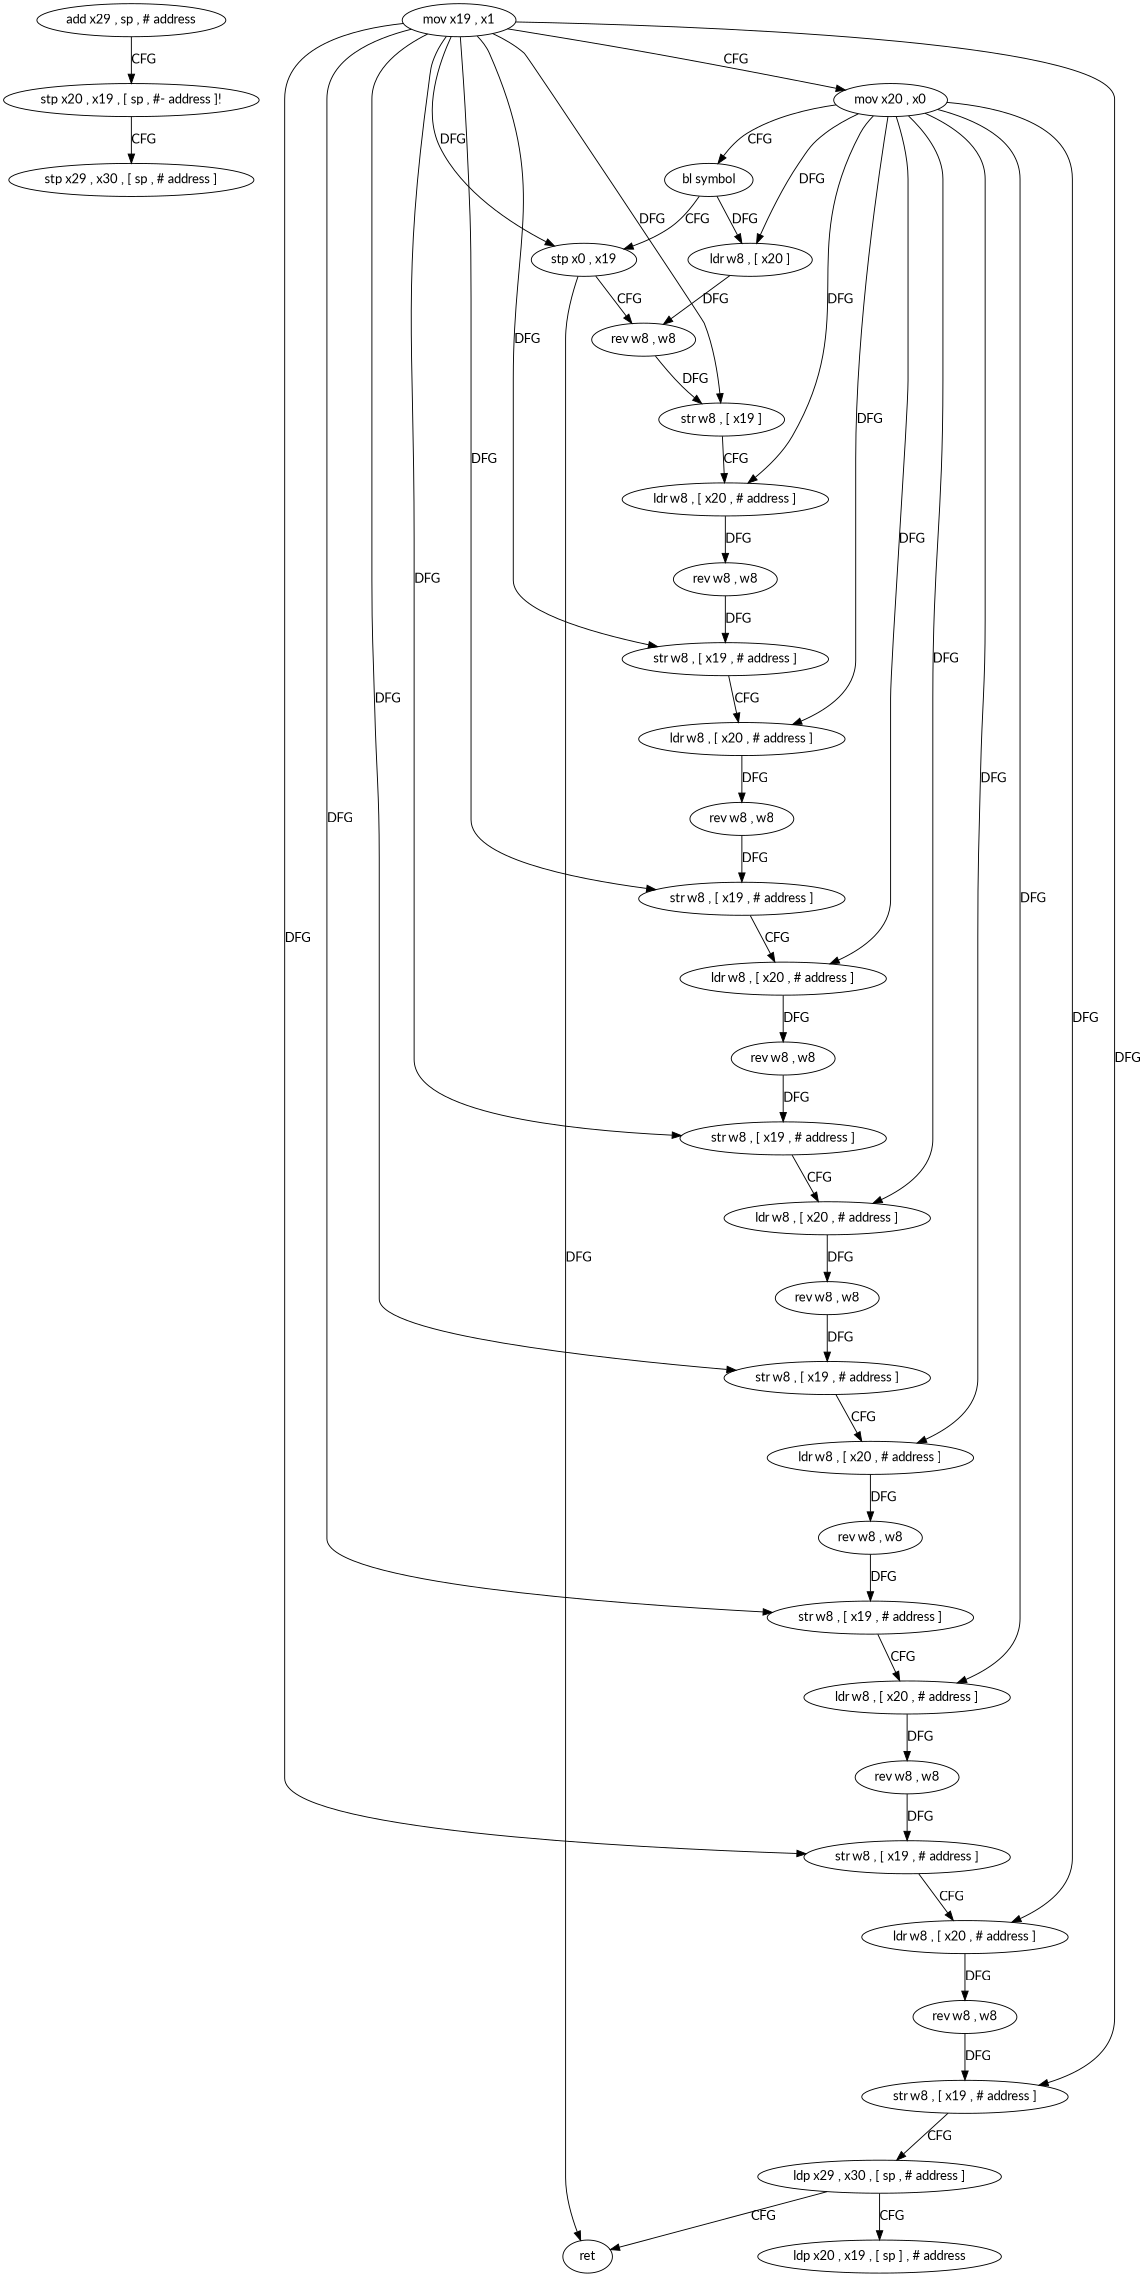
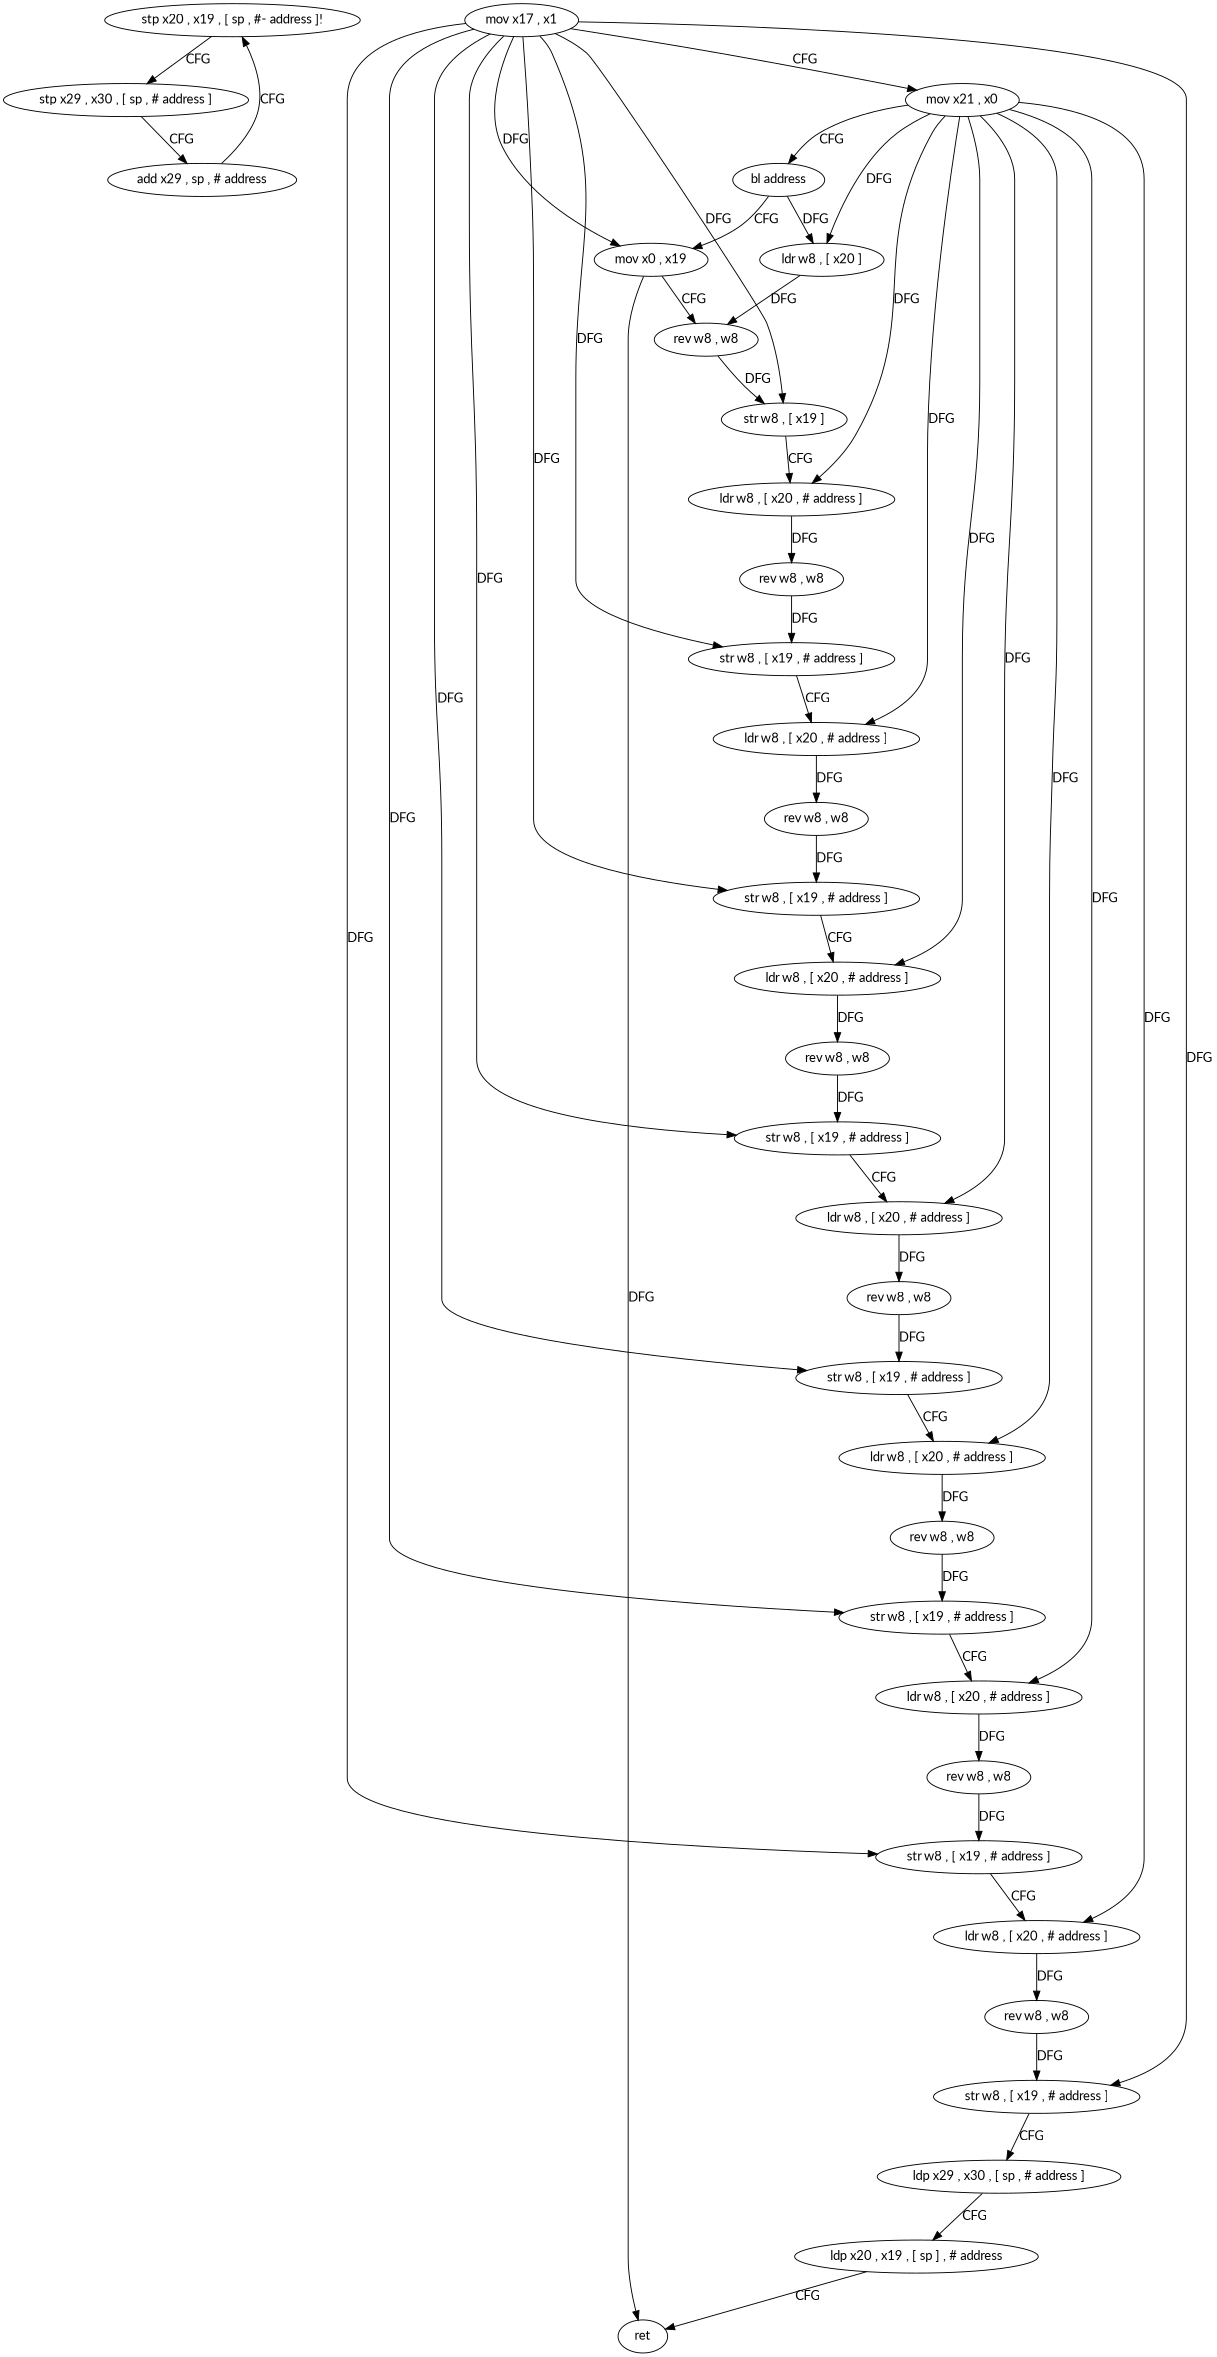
node "mov x19 , x1": label "mov x19 , x1" -> "mov x17 , x1"
node "mov x20 , x0": label "mov x20 , x0" -> "mov x21 , x0"
edge "stp x29 , x30 , [ sp , # address ]" -> "add x29 , sp , # address": added, label "CFG"
node "bl symbol": label "bl symbol" -> "bl address"
node "stp x0 , x19": label "stp x0 , x19" -> "mov x0 , x19"
edge "ldp x29 , x30 , [ sp , # address ]" -> "ret": now "ldp x20 , x19 , [ sp ] , # address" -> "ret"
